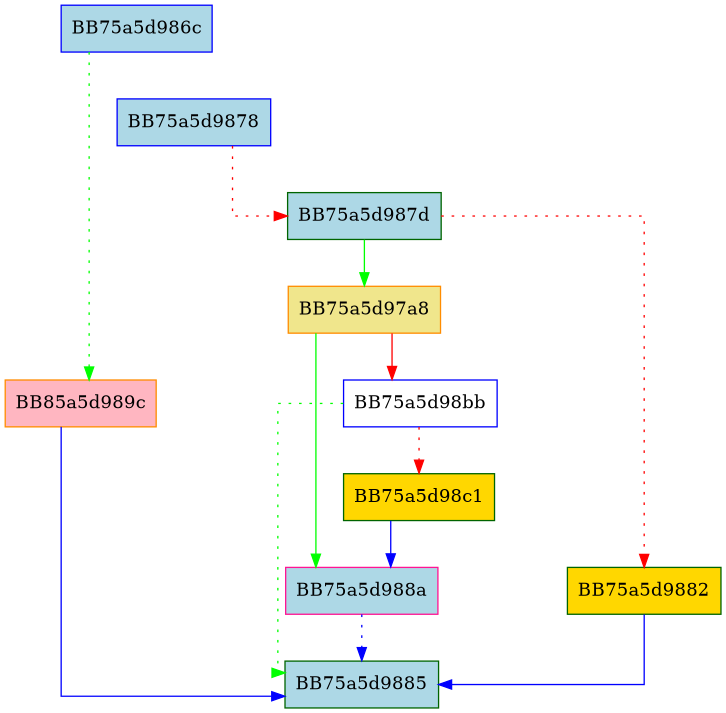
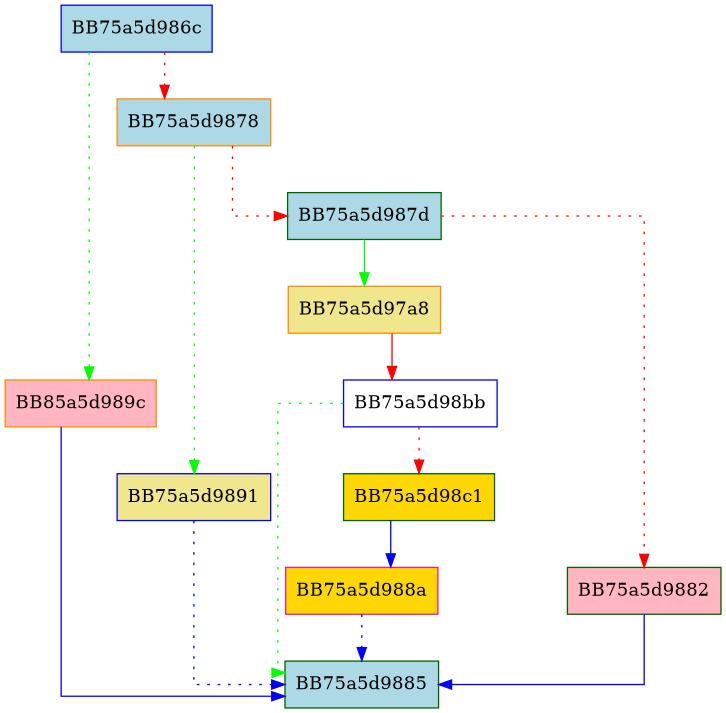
edge "BB75a5d986c" -> "BB75a5d9878": added
node "BB75a5d9878": color blue -> darkorange
edge "BB75a5d97a8" -> "BB75a5d988a": removed
node "BB75a5d9891": added
node "BB75a5d988a": fillcolor lightblue -> gold
node "BB75a5d9882": fillcolor gold -> lightpink
